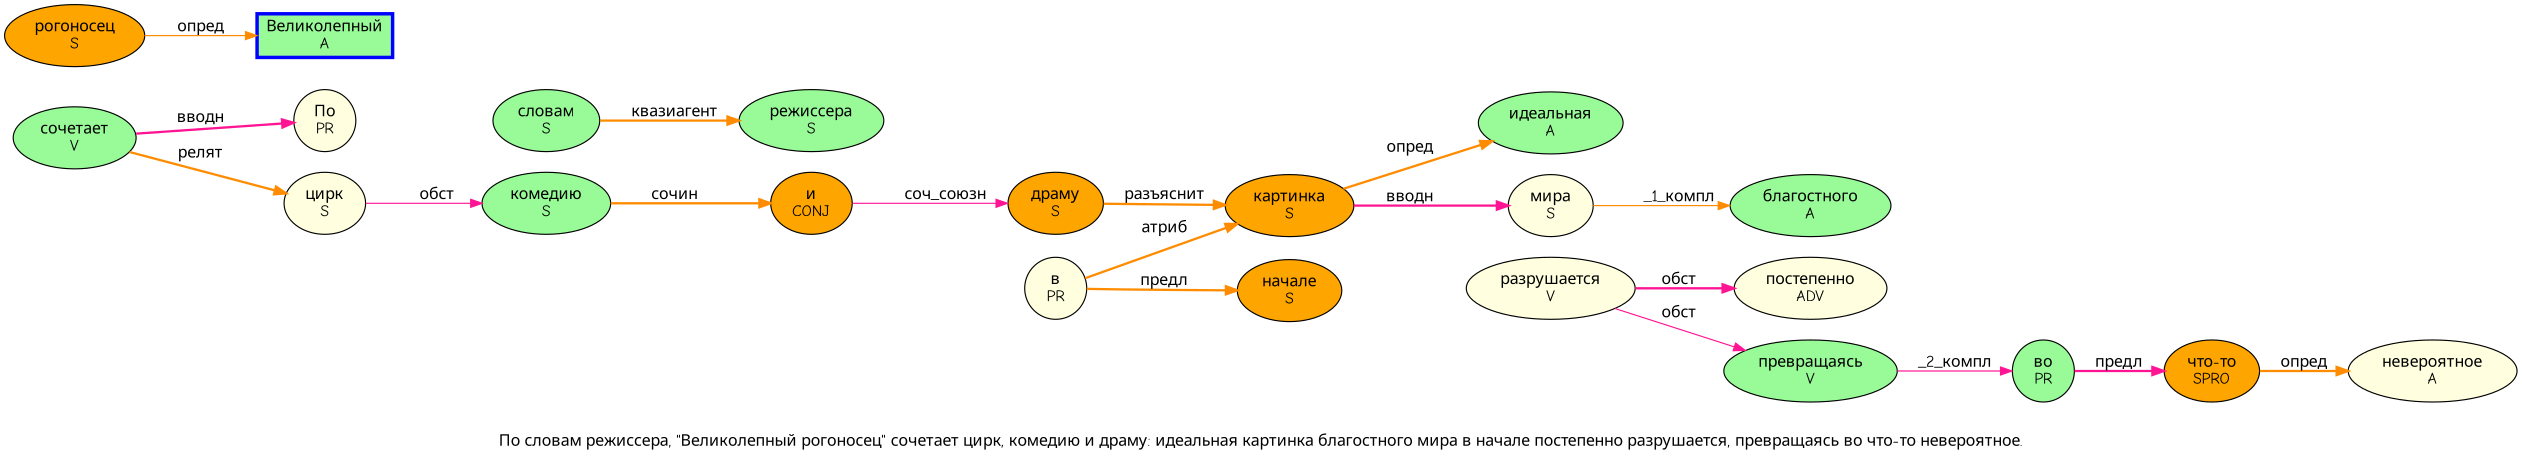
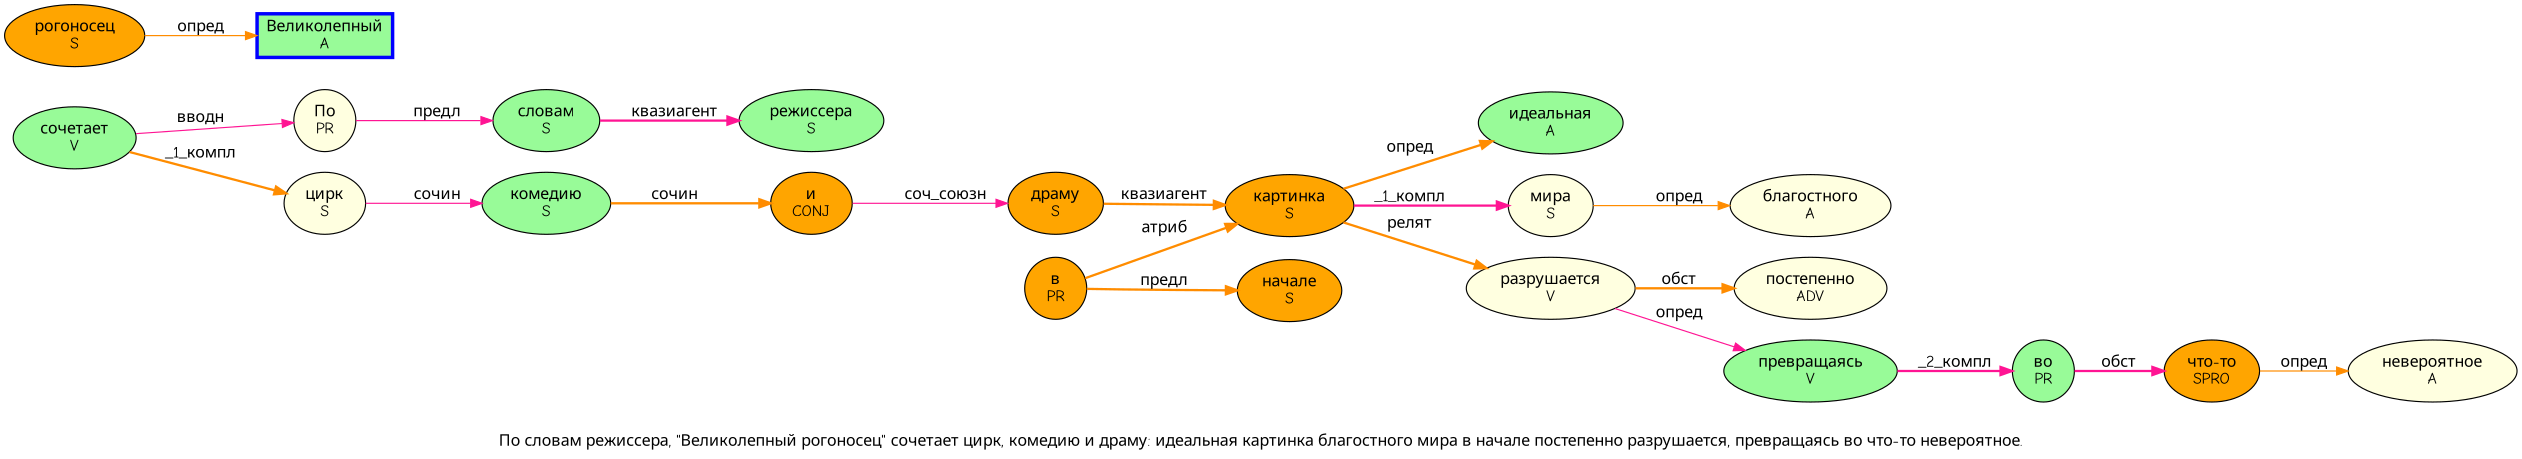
edge "По PR" -> "словам S": added, label "предл"
edge "словам S" -> "режиссера S": color darkorange -> deeppink
edge "сочетает V" -> "По PR": style bold -> solid
edge "сочетает V" -> "цирк S": label "релят" -> "_1_компл"
edge "цирк S" -> "комедию S": label "обст" -> "сочин"
edge "драму S" -> "картинка S": label "разъяснит" -> "квазиагент"
edge "картинка S" -> "мира S": label "вводн" -> "_1_компл"
edge "мира S" -> "благостного A": label "_1_компл" -> "опред"
node "благостного A": fillcolor palegreen -> lightyellow
edge "картинка S" -> "разрушается V": added, label "релят"
node "в PR": fillcolor lightyellow -> orange
edge "разрушается V" -> "постепенно ADV": color deeppink -> darkorange
edge "разрушается V" -> "превращаясь V": label "обст" -> "опред"
edge "во PR" -> "что-то SPRO": label "предл" -> "обст"
edge "превращаясь V" -> "во PR": style solid -> bold
edge "что-то SPRO" -> "невероятное A": style bold -> solid
